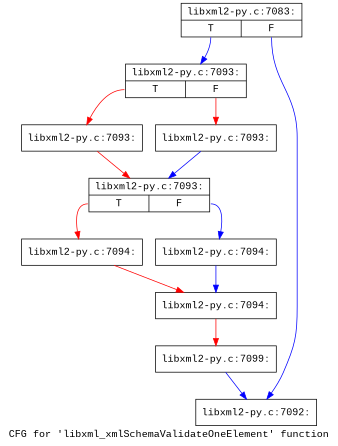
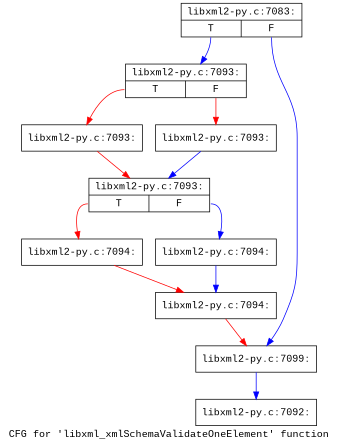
edge "libxml2-py.c:7083:" -> "libxml2-py.c:7092:": now "libxml2-py.c:7083:" -> "libxml2-py.c:7099:"
